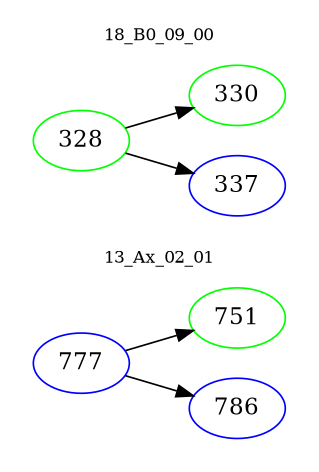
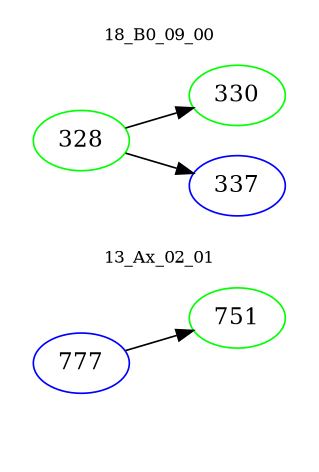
node "786": removed
